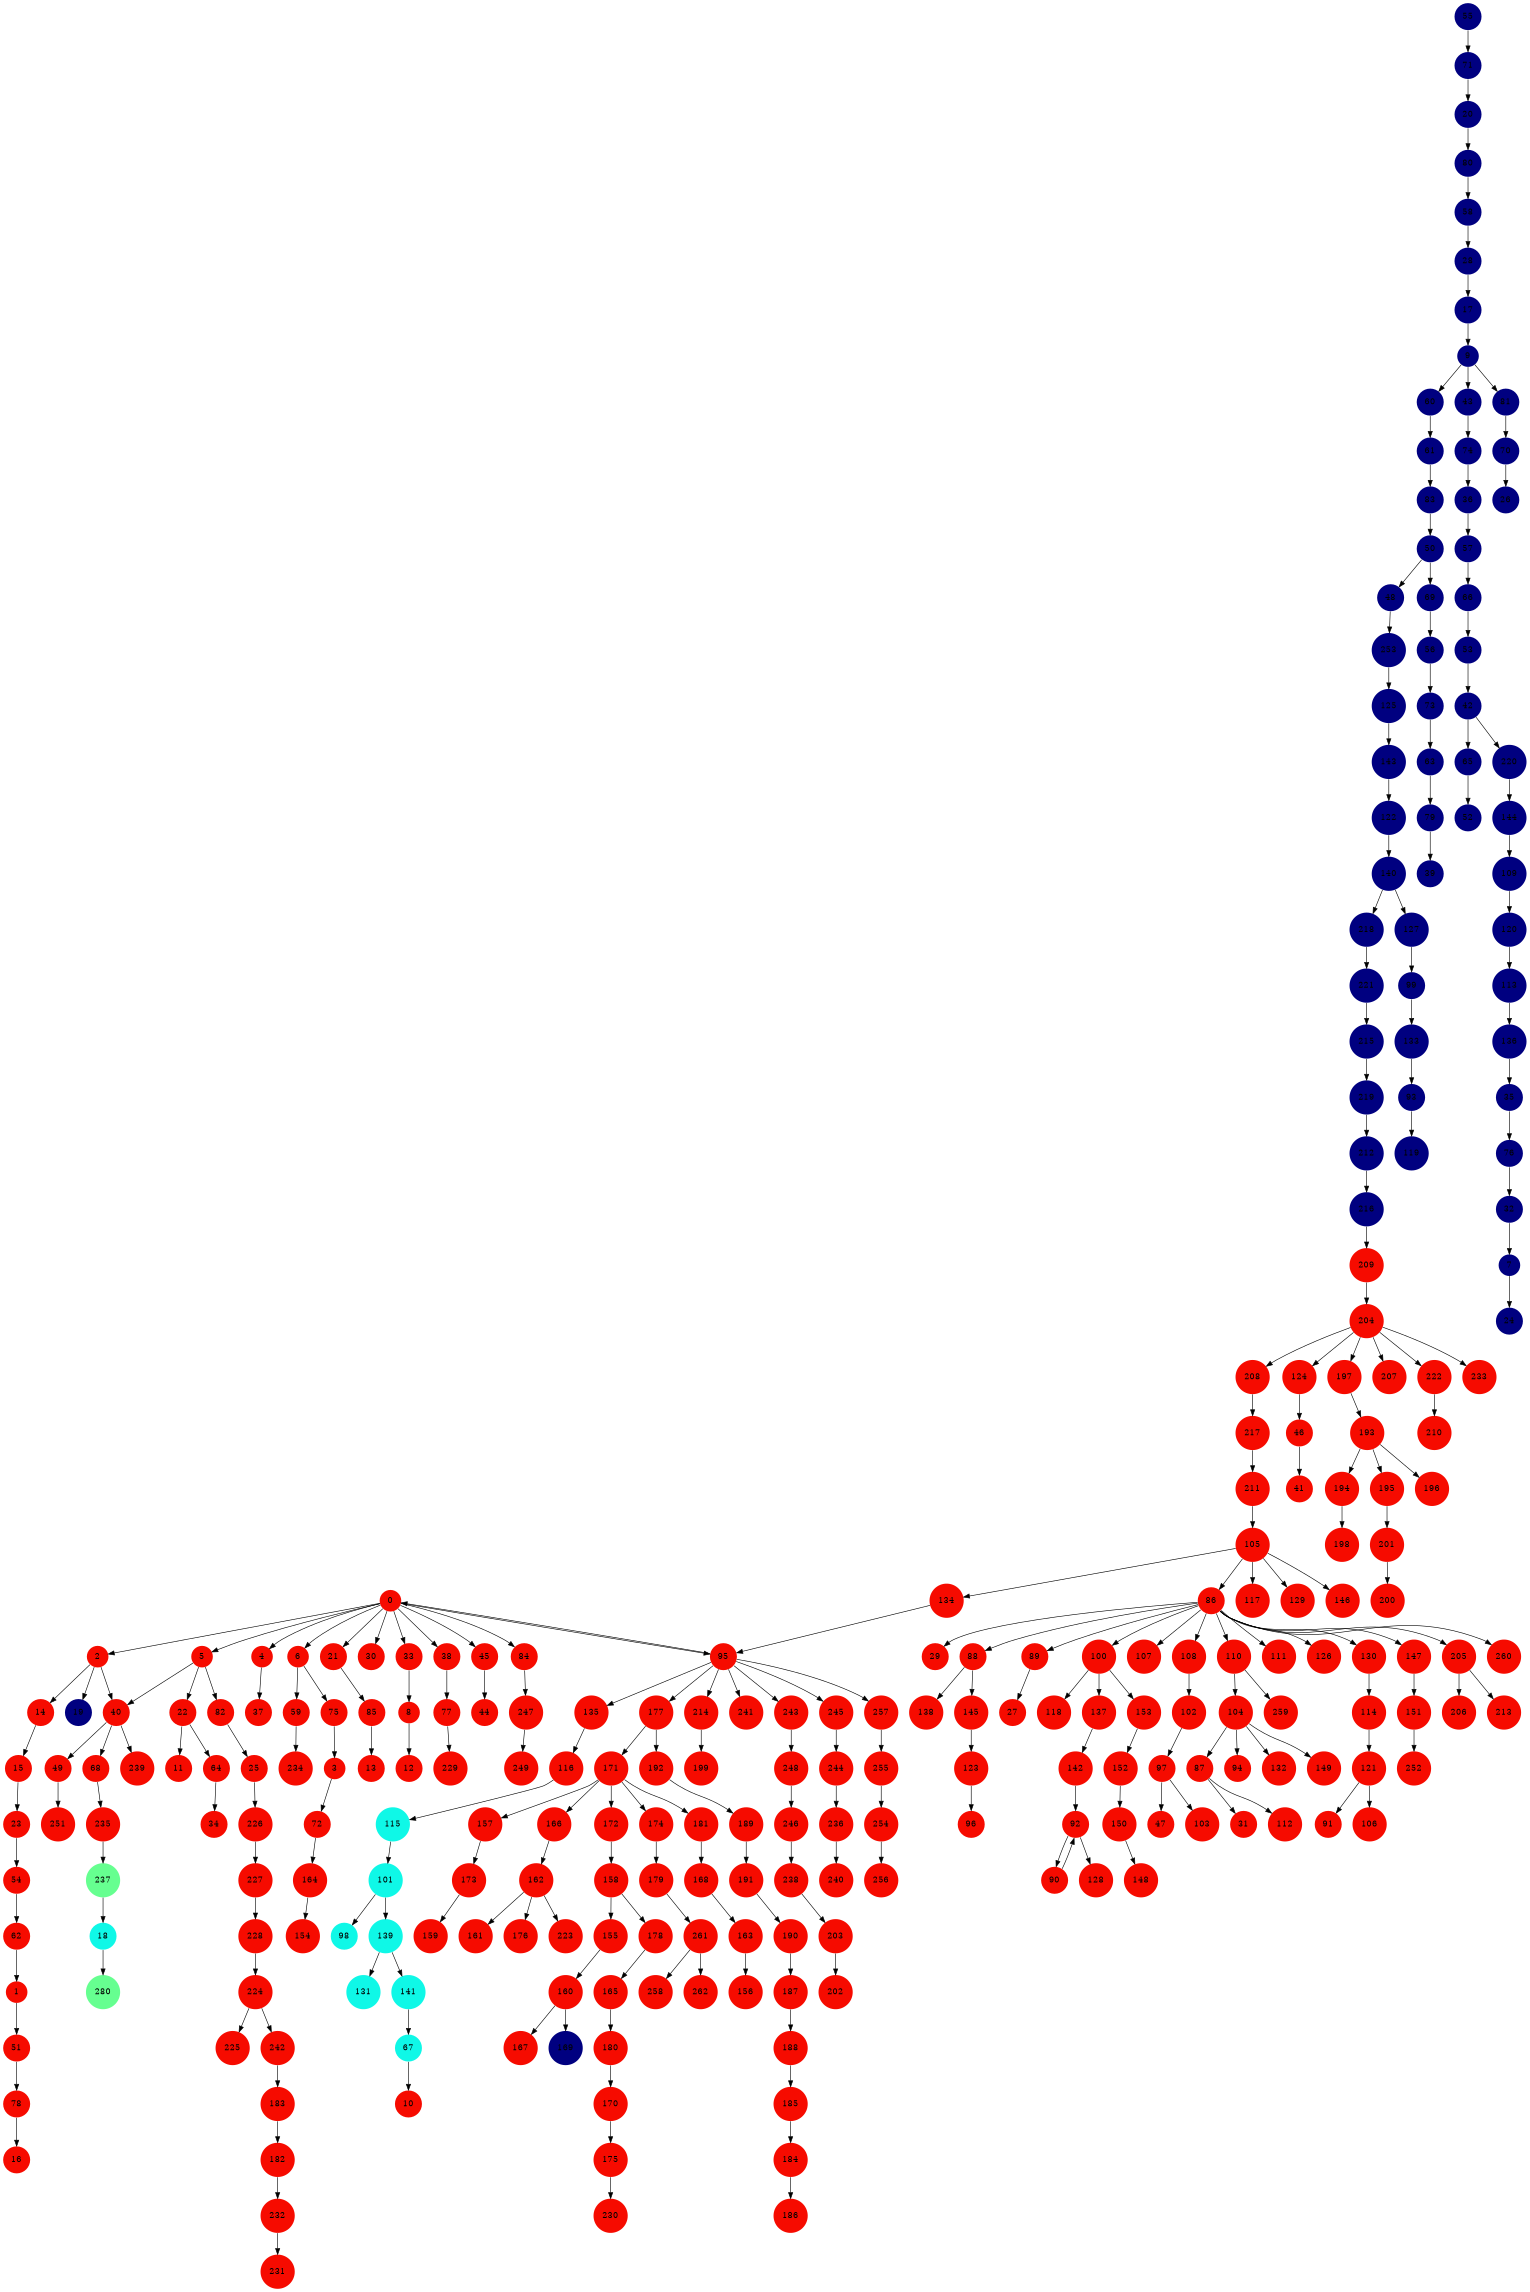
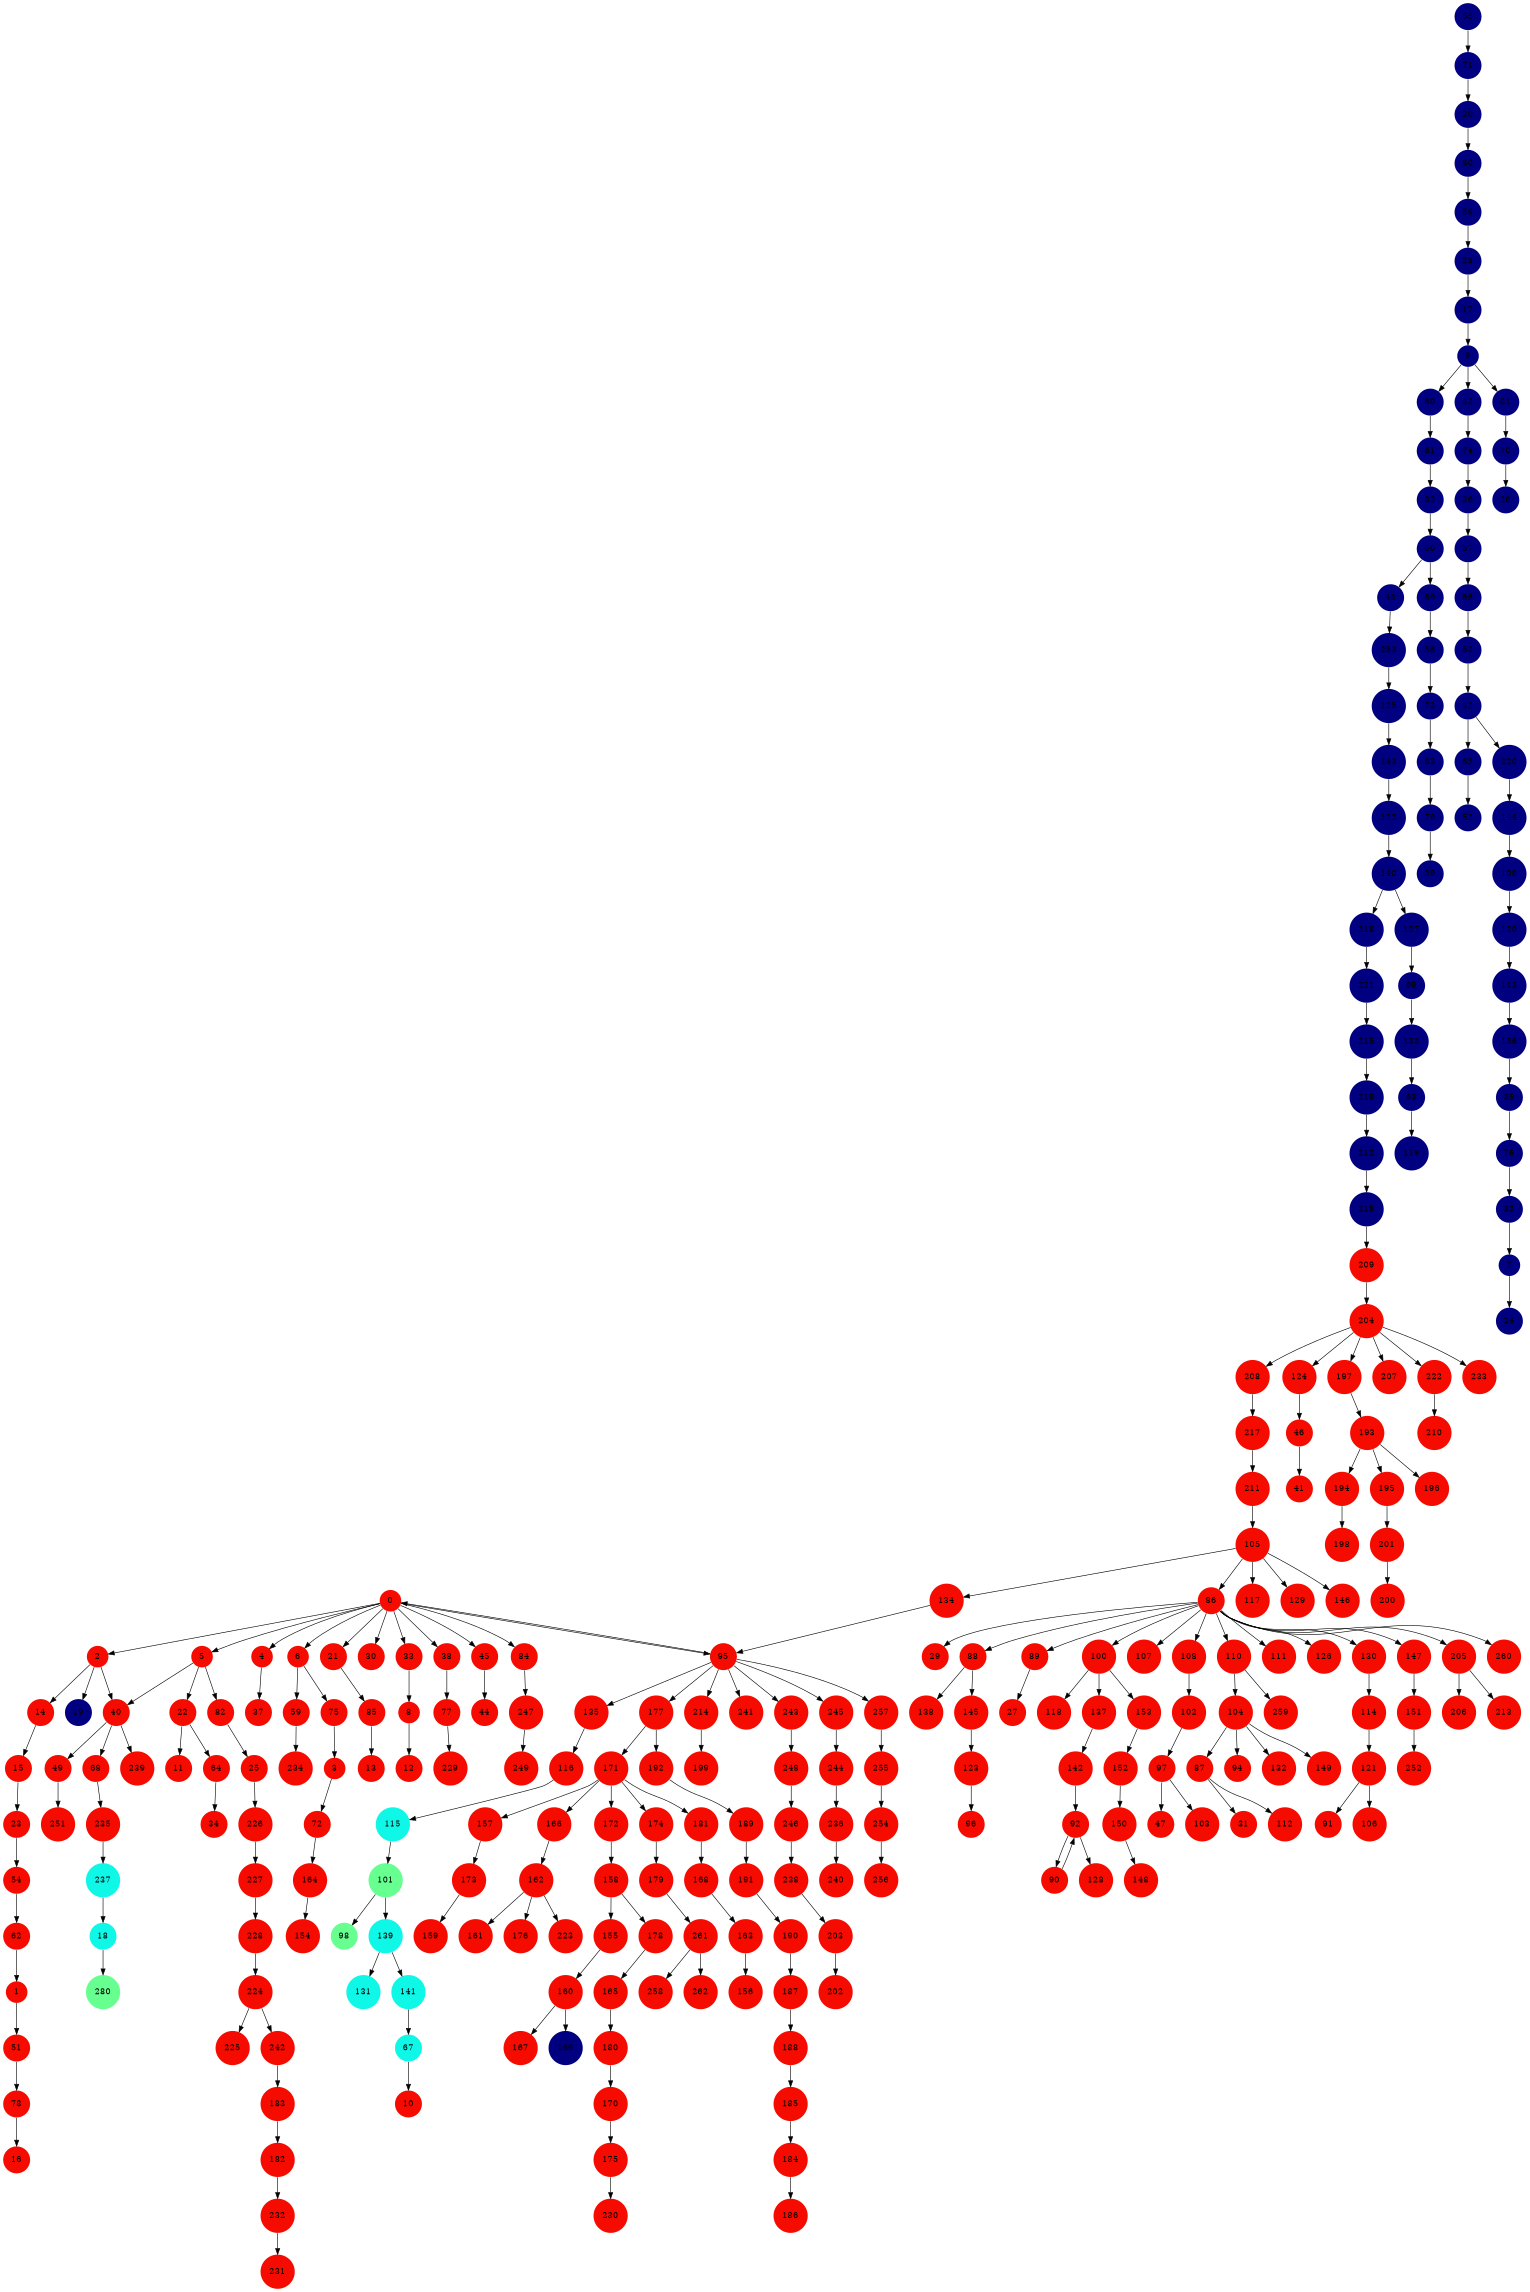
node "237": fillcolor #66ff90 -> #0ff8e7
node "101": fillcolor #0ff8e7 -> #66ff90
node "98": fillcolor #0ff8e7 -> #66ff90
